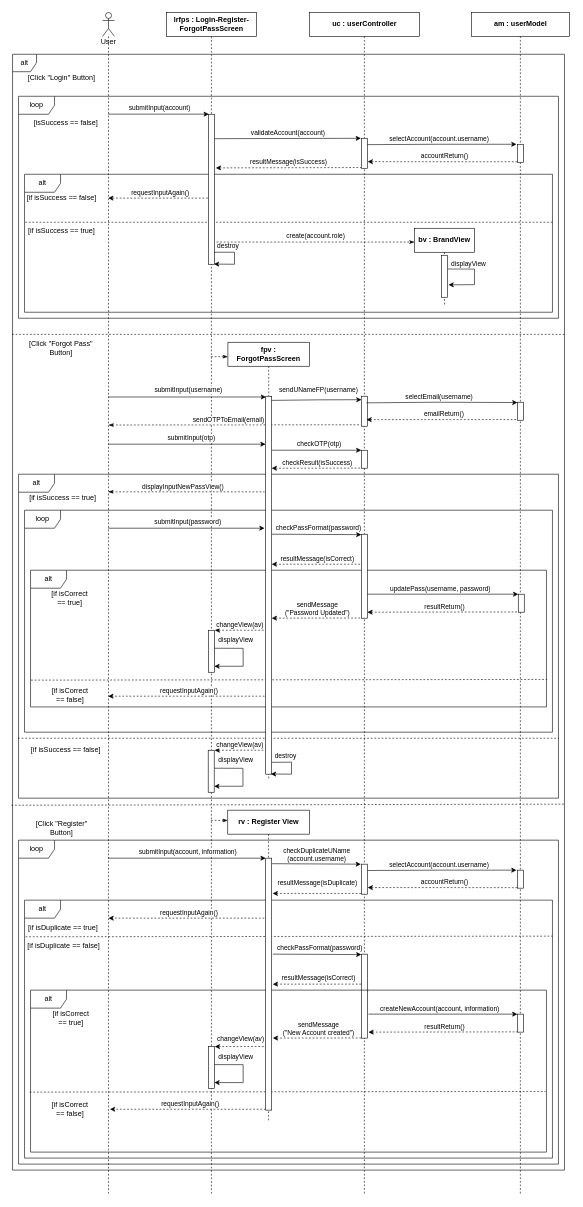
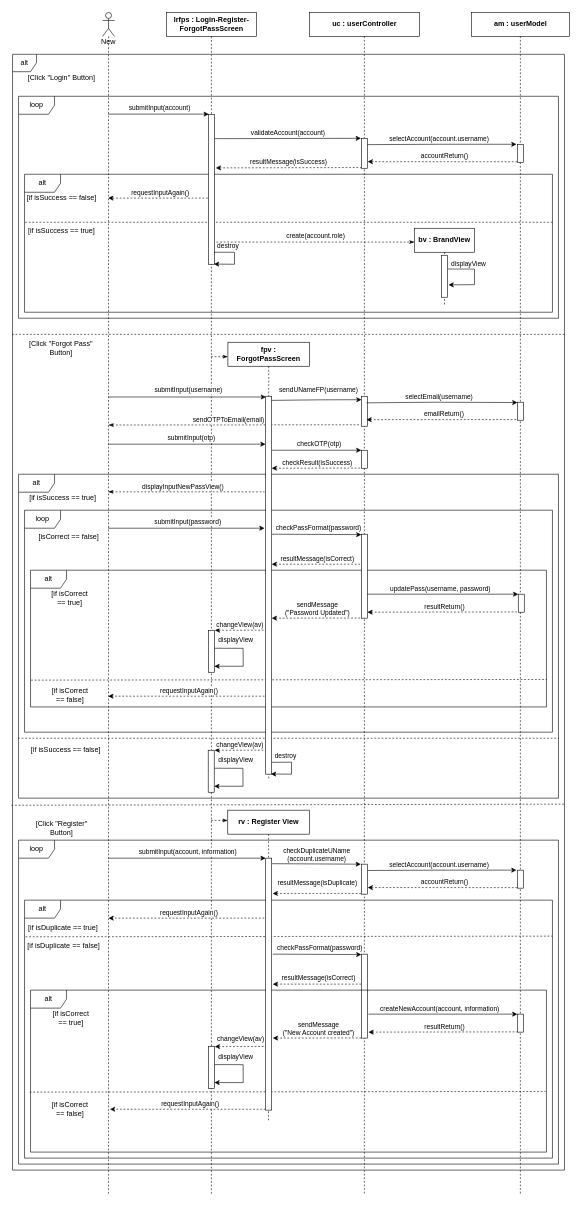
node "User": label "User" -> "New"
node "[isSuccess == false]": removed
node "[isCorrect == false]": added
